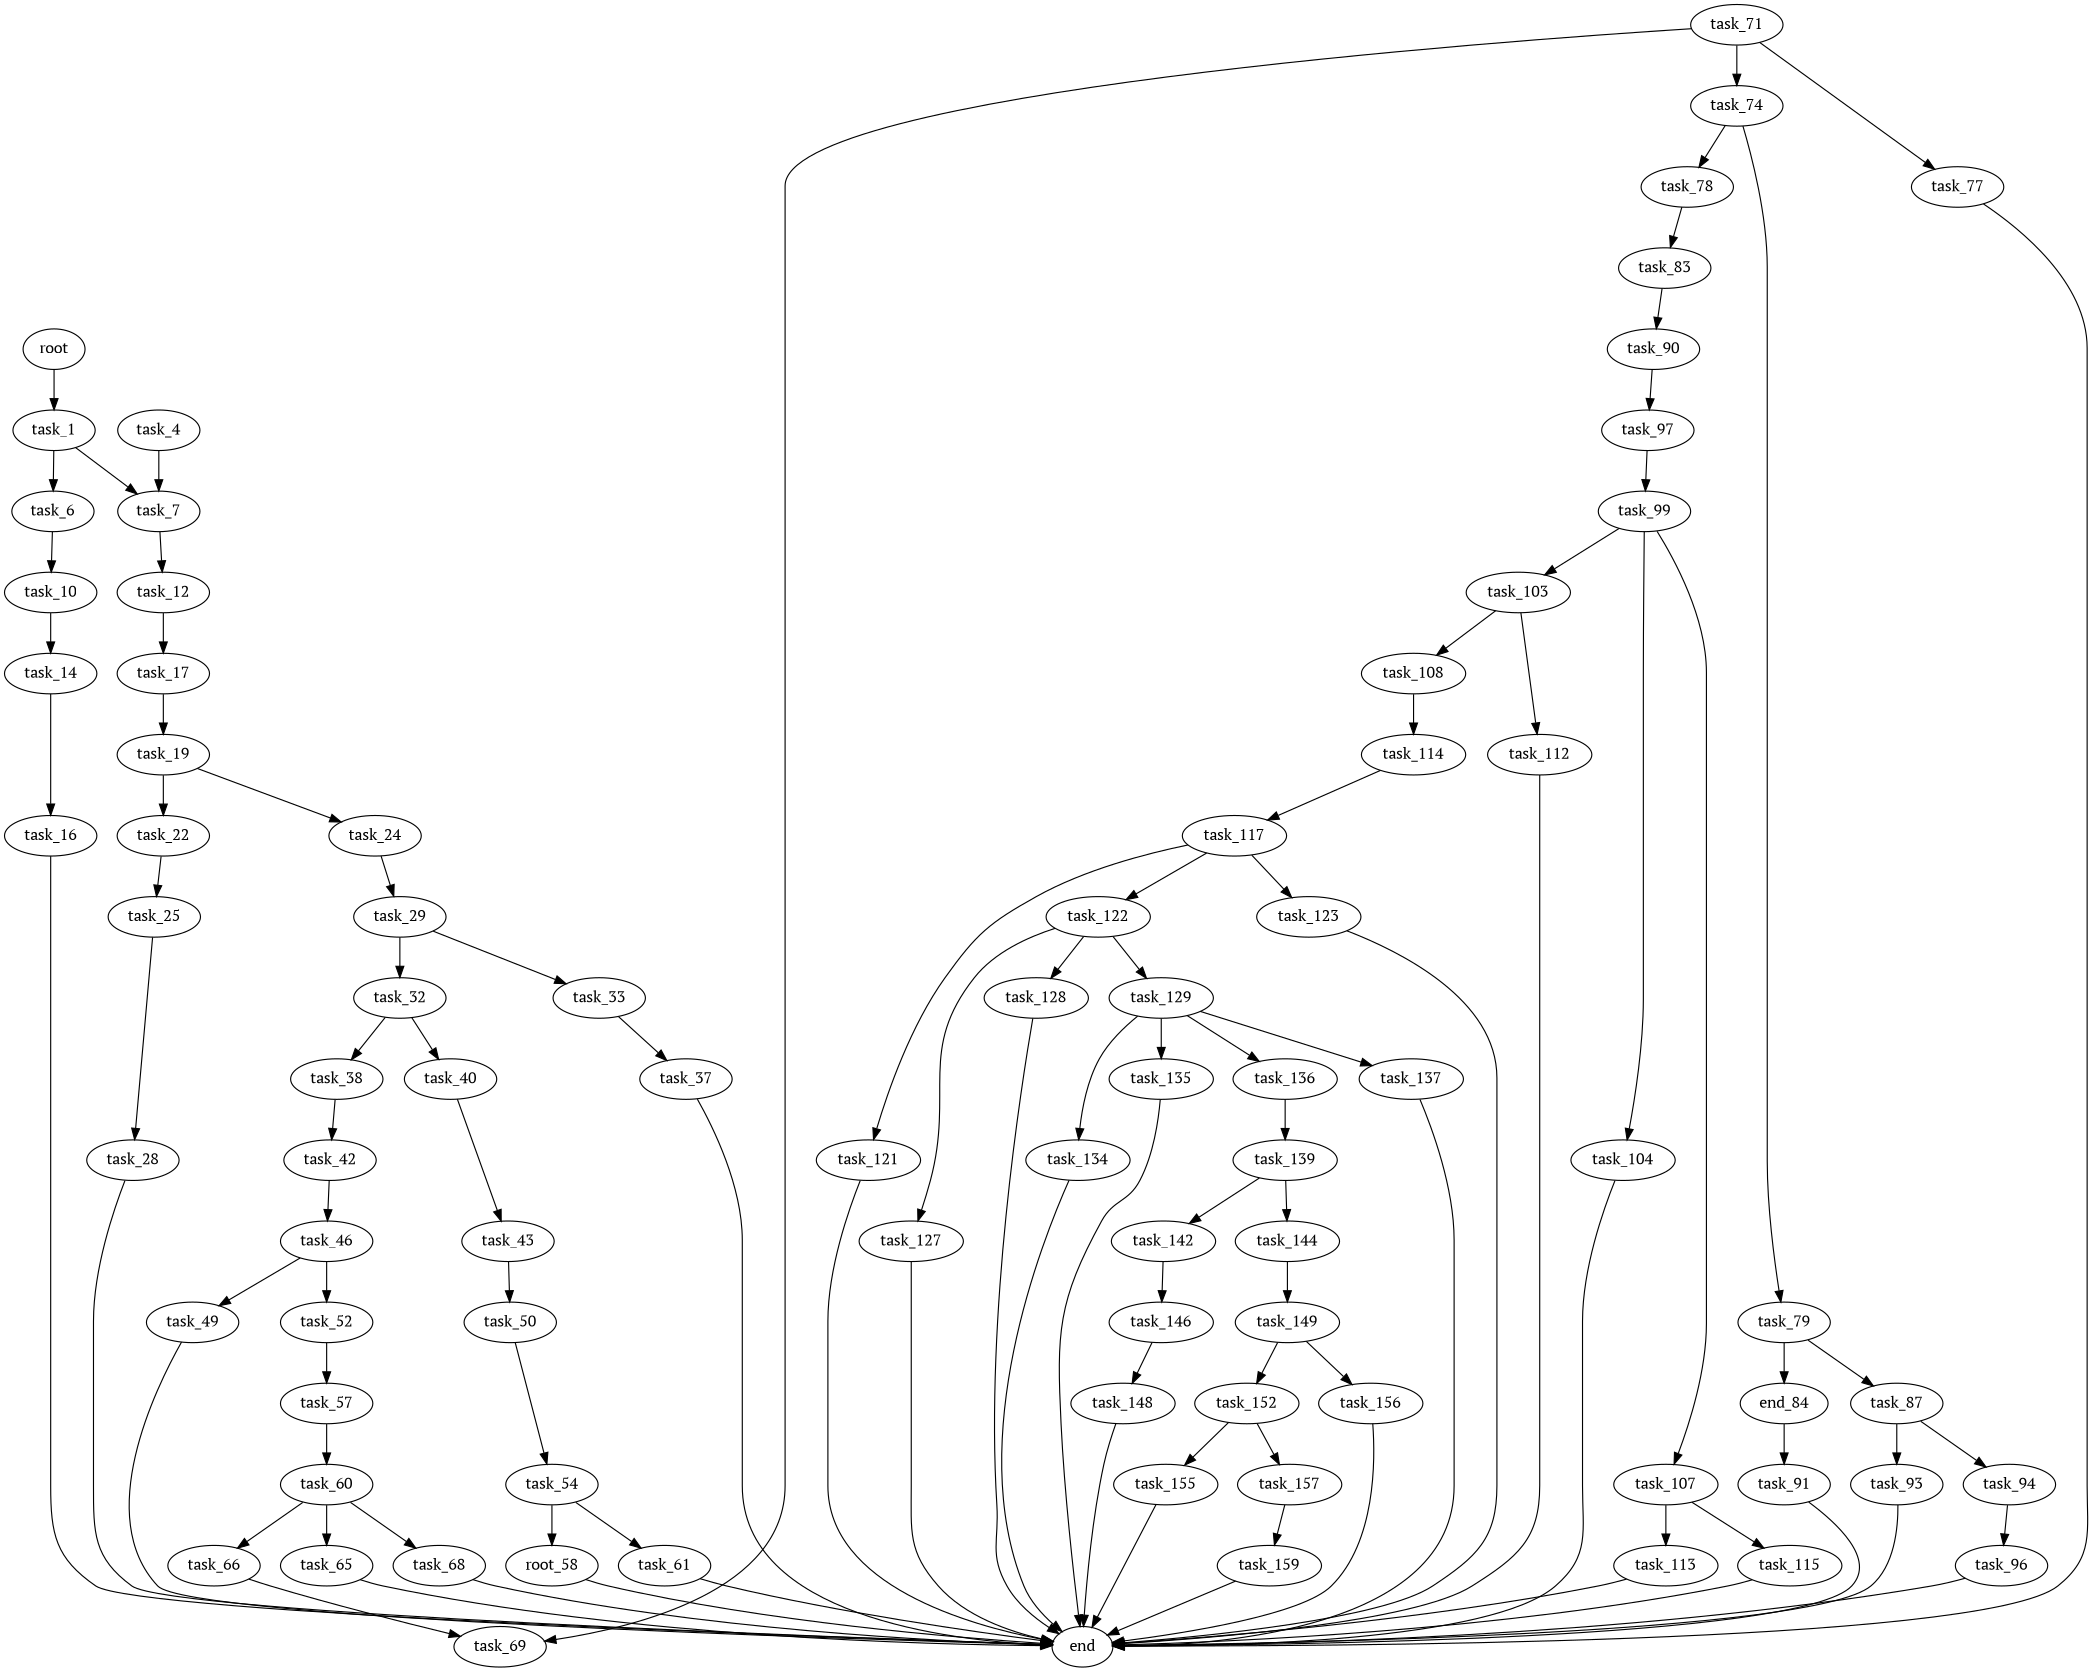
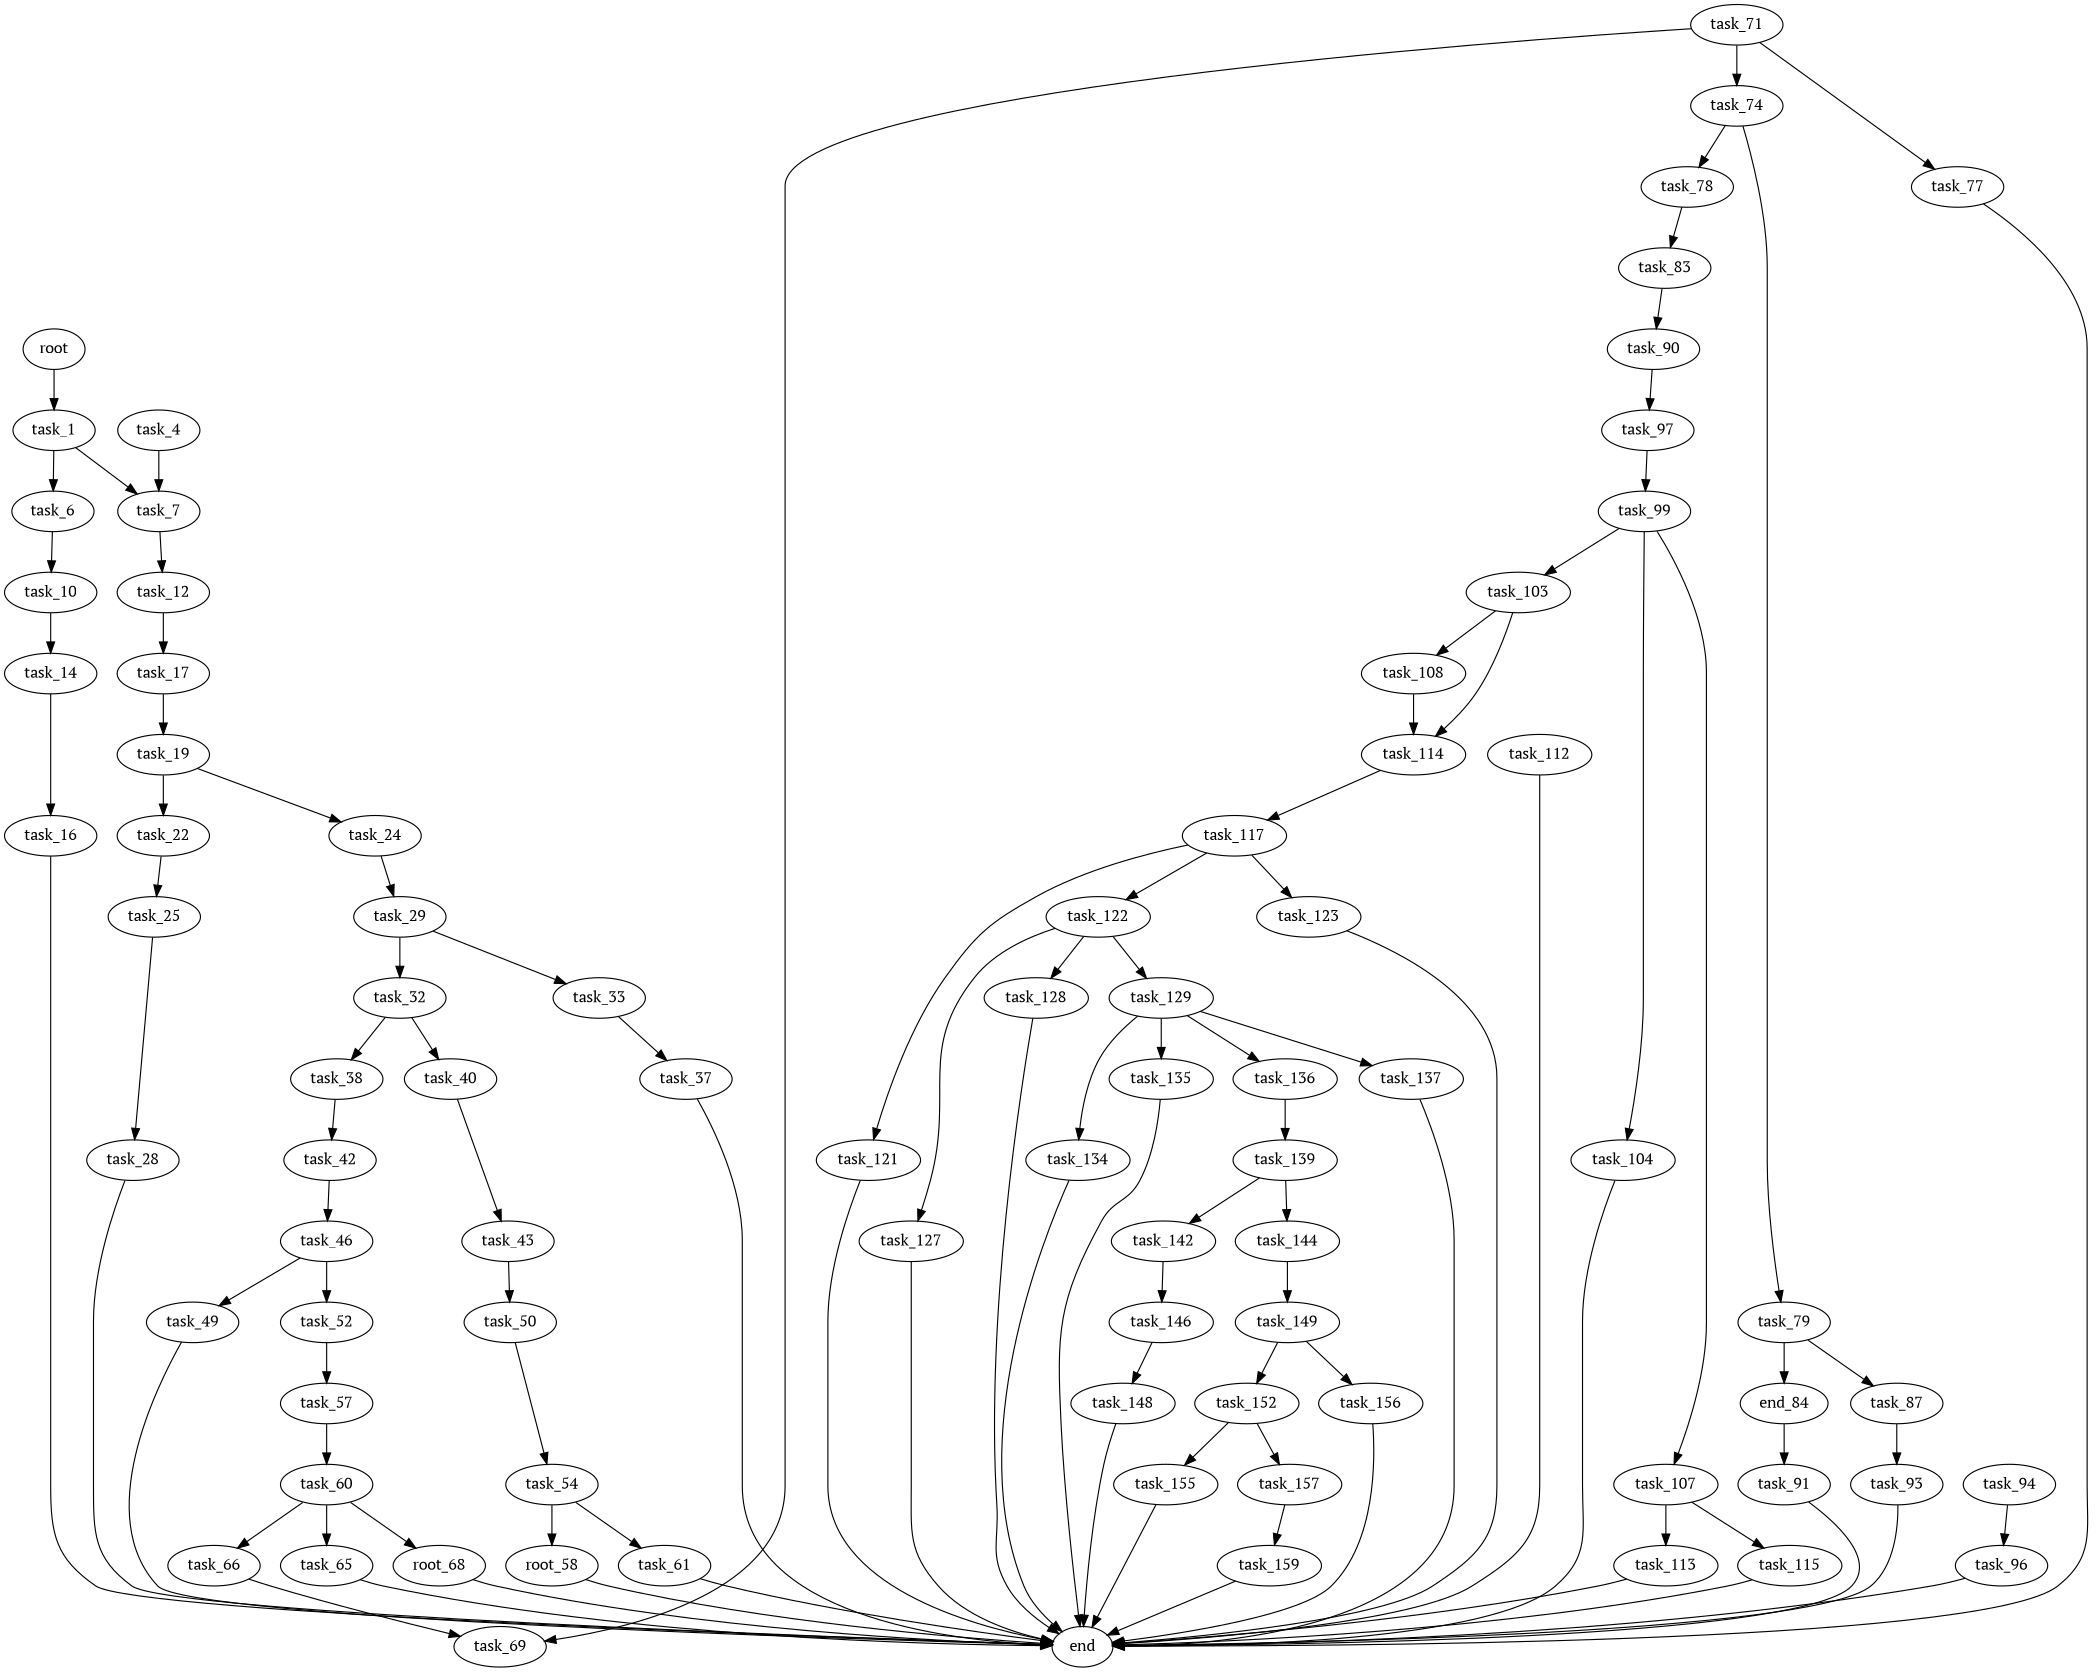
edge "task_103" -> "task_112": now "task_103" -> "task_114"
edge "task_87" -> "task_94": removed
node "task_68": label "task_68" -> "root_68"
